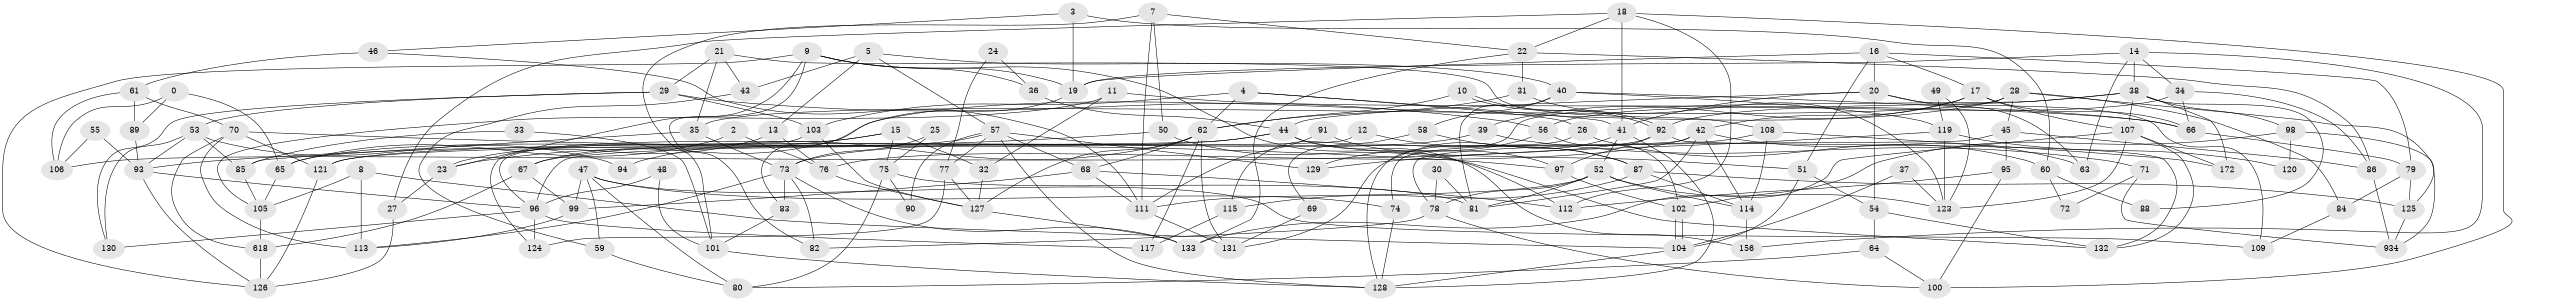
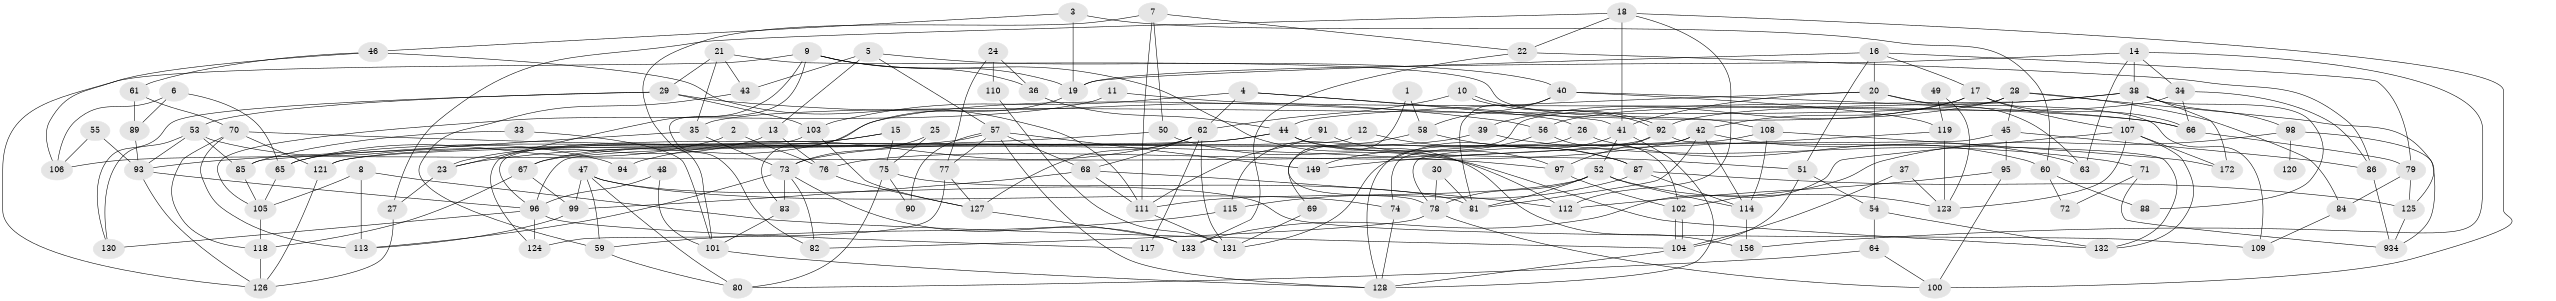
node "0": label "0" -> "6"
node "110": added
node "1": added
node "31": removed
edge "61" -- "106": now "46" -- "106"
edge "119" -- "120": removed
node "32": removed
node "129": label "129" -> "149"
edge "115" -- "117": now "115" -- "59"
node "618": label "618" -> "118"
